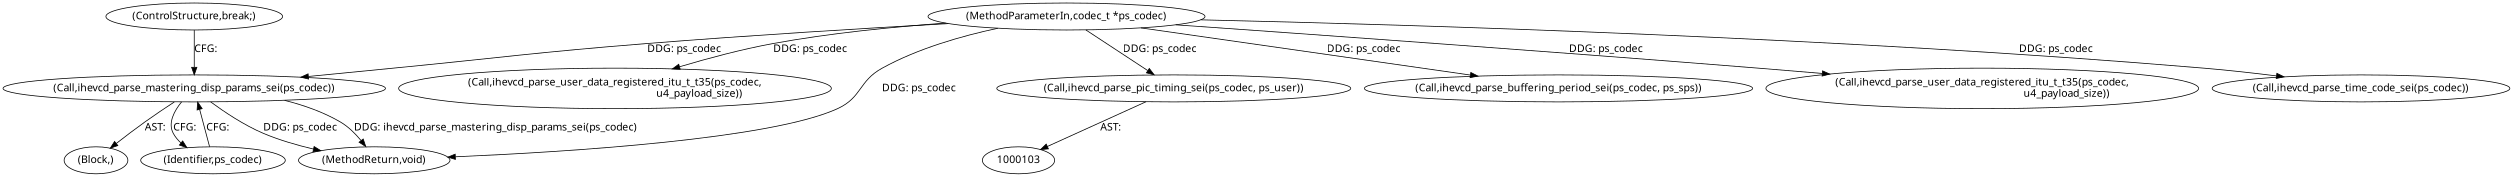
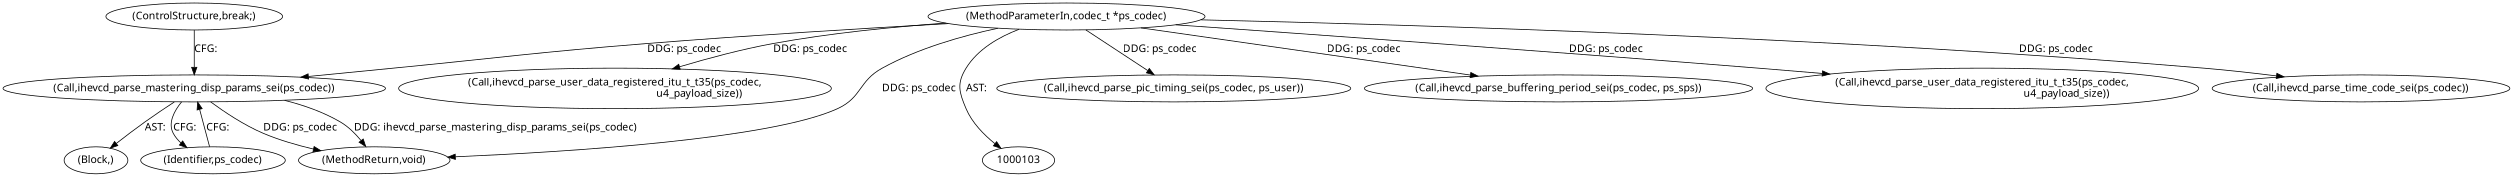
edge "(Call,ihevcd_parse_pic_timing_sei(ps_codec, ps_user))" -> "1000103": now "(MethodParameterIn,codec_t *ps_codec)" -> "1000103"
